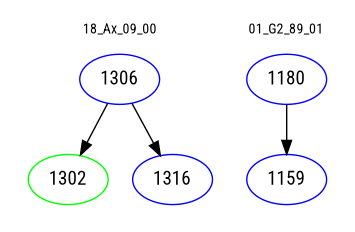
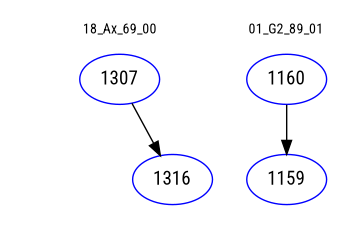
cluster "18_Ax_09_00": label "18_Ax_09_00" -> "18_Ax_69_00"
node "1306": label "1306" -> "1307"
node "1180": label "1180" -> "1160"
node "1302": removed
